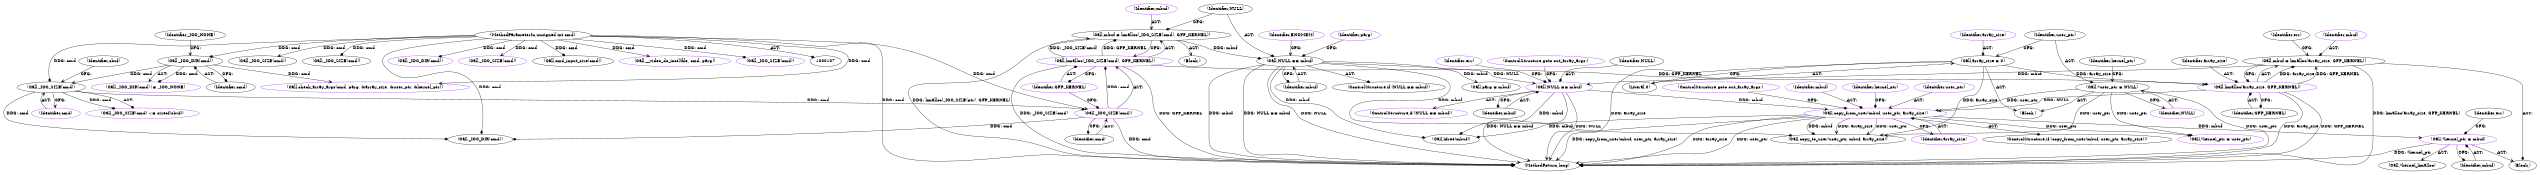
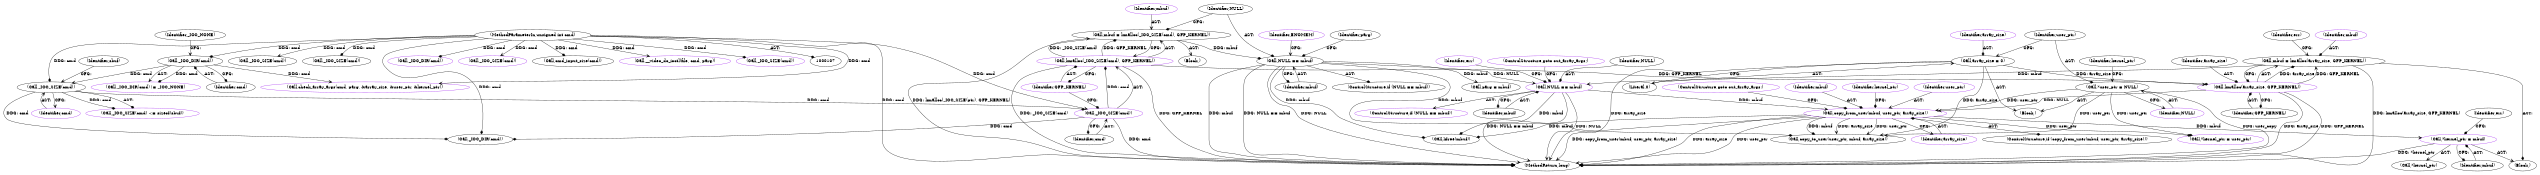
node "(Identifier,parg)": color purple -> black
edge "(Call,*user_ptr = NULL)" -> "(MethodReturn,long)": label "DDG: user_ptr" -> "DDG: user_copy"
node "(Call,*kernel_kmalloc)": label "(Call,*kernel_kmalloc)" -> "(Call,*kernel_ptr)"
